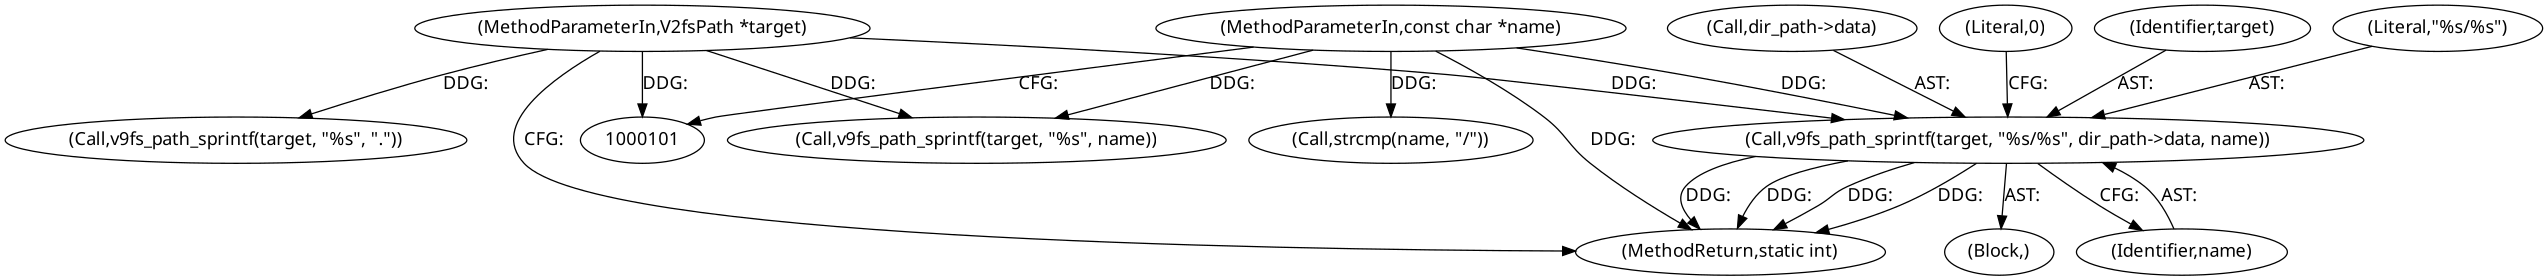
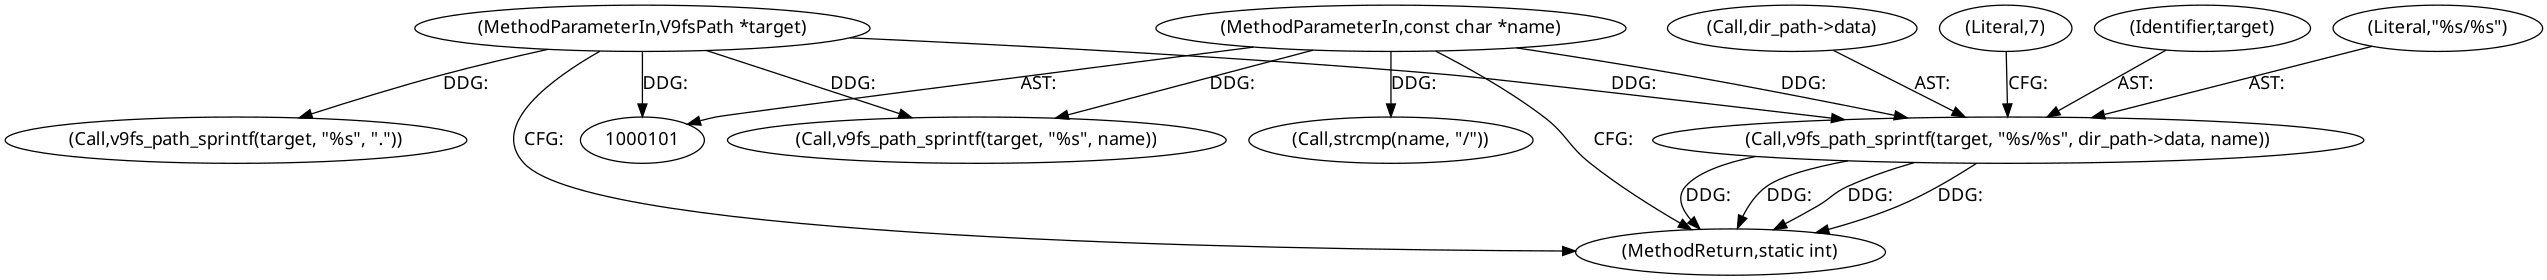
node "(MethodParameterIn,V2fsPath *target)": label "(MethodParameterIn,V2fsPath *target)" -> "(MethodParameterIn,V9fsPath *target)"
node "(Literal,0)": label "(Literal,0)" -> "(Literal,7)"
edge "(MethodParameterIn,const char *name)" -> "1000101": label "CFG: " -> "AST: "
edge "(MethodParameterIn,const char *name)" -> "(MethodReturn,static int)": label "DDG: " -> "CFG: "
node "(Block,)": removed
node "(Identifier,name)": removed
